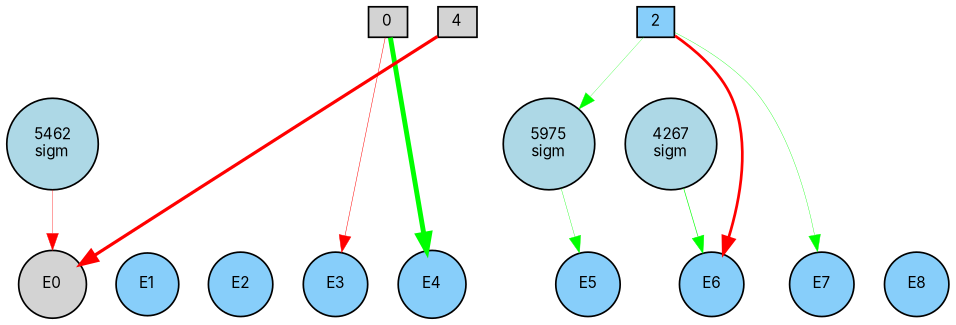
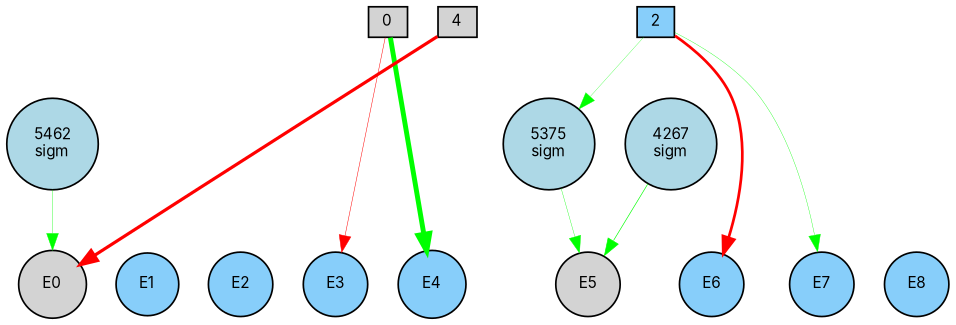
node "5975 sigm": label "5975 sigm" -> "5375 sigm"
edge "5462 sigm" -> "E0": color red -> green
edge "4267 sigm" -> "E6": now "4267 sigm" -> "E5"
node "E5": fillcolor lightskyblue -> lightgray
